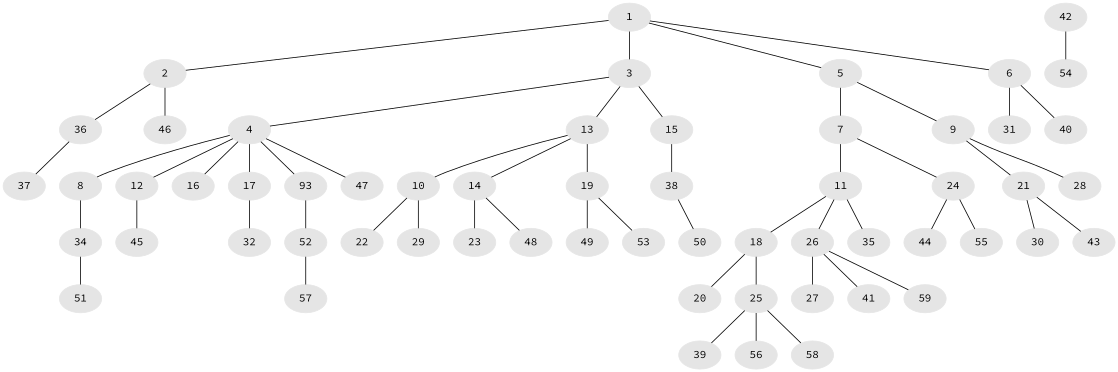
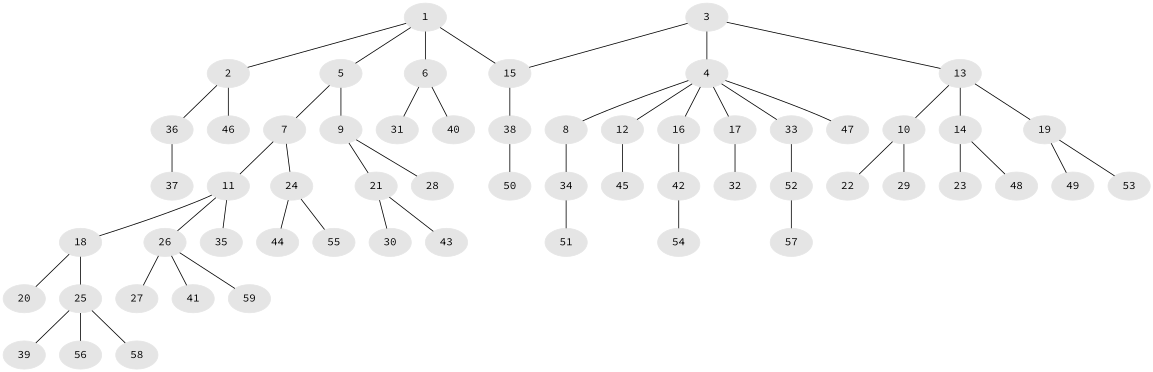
edge "1" -- "3": now "1" -- "15"
edge "16" -- "42": added
node "93": label "93" -> "33"
